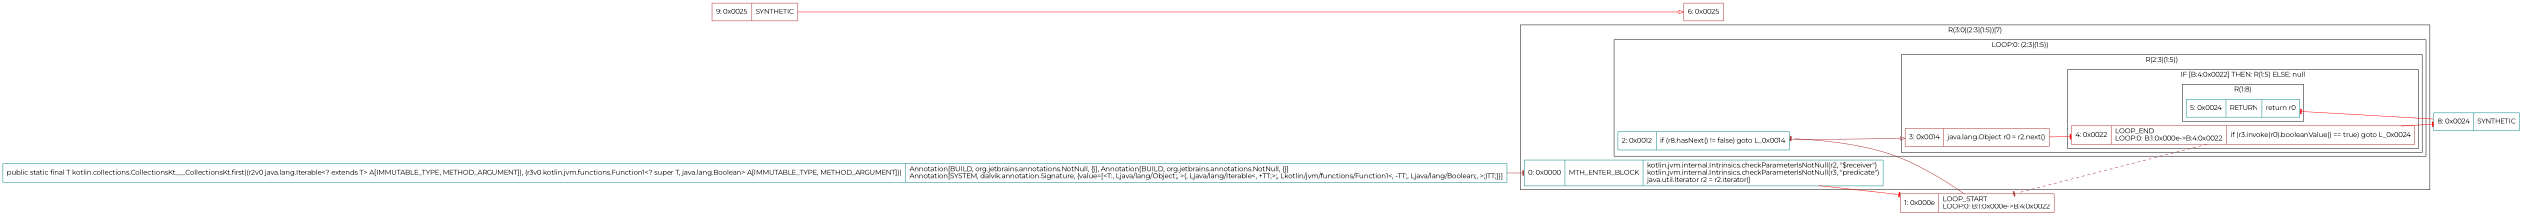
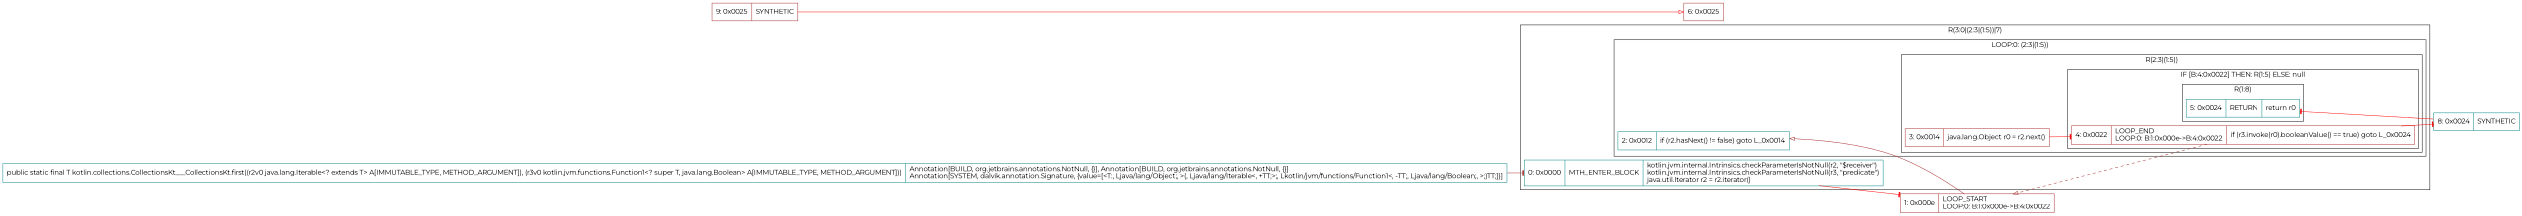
edge "2: 0x0012" -> "3: 0x0014": removed
node "2: 0x0012": text "if (r8.hasNext() != false) goto L_0x0014" -> "if (r2.hasNext() != false) goto L_0x0014"
edge "1: 0x000e" -> "2: 0x0012": arrowhead tee -> onormal
edge "4: 0x0022" -> "1: 0x000e": arrowhead tee -> onormal
